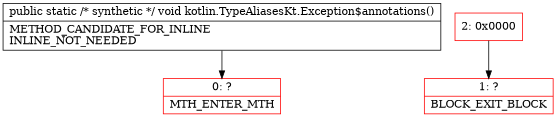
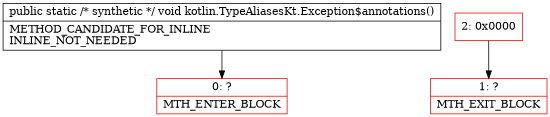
node "0: ?": text "MTH_ENTER_MTH" -> "MTH_ENTER_BLOCK"
node "1: ?": text "BLOCK_EXIT_BLOCK" -> "MTH_EXIT_BLOCK"
